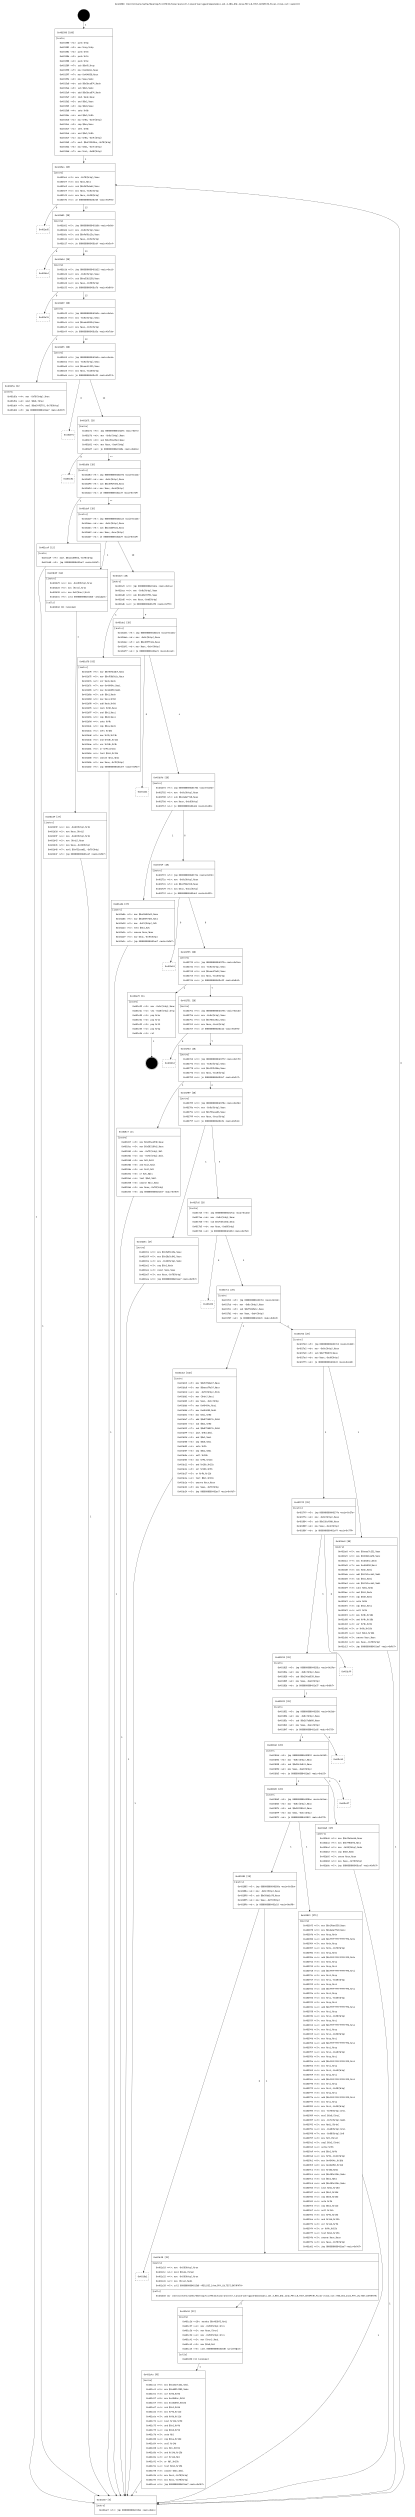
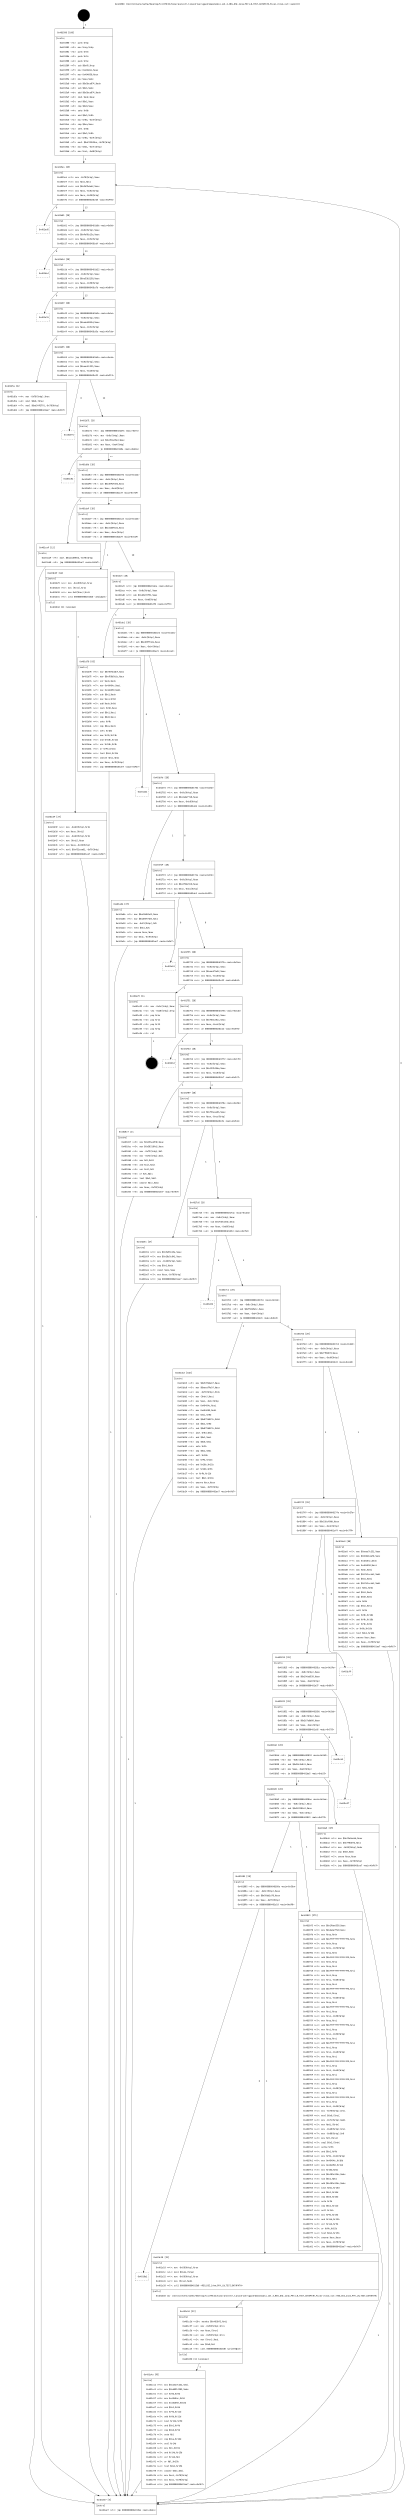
edge "0x40184d [28]" -> "0x401e37": now "0x401815 [28]" -> "0x401e37"
